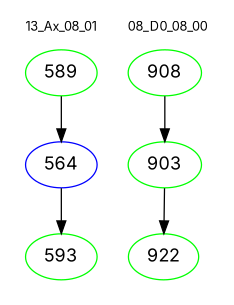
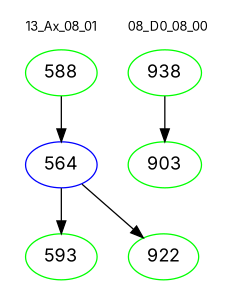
node "589": label "589" -> "588"
node "908": label "908" -> "938"
edge "903" -> "922": now "564" -> "922"
